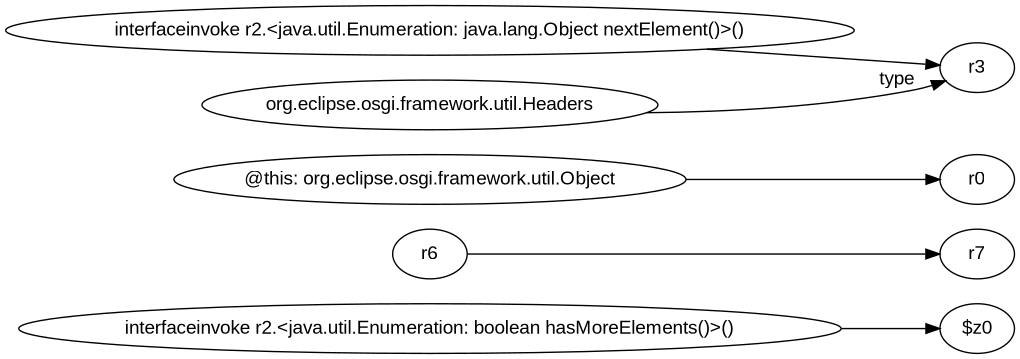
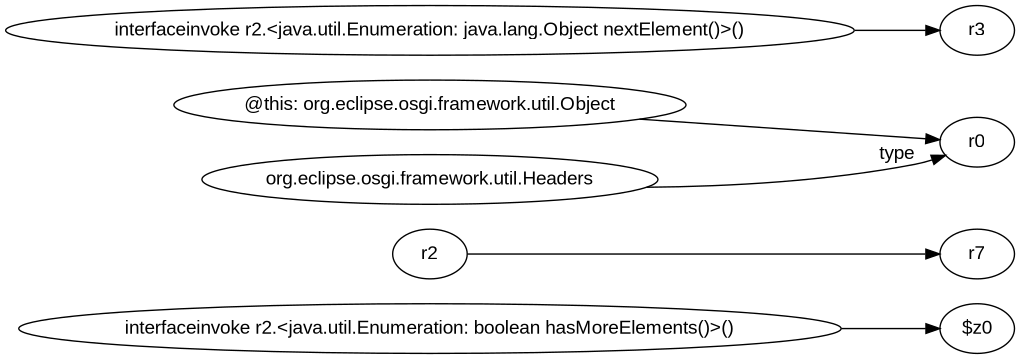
edge "org.eclipse.osgi.framework.util.Headers" -> "r3": now "org.eclipse.osgi.framework.util.Headers" -> "r0"
node "r6": label "r6" -> "r2"
